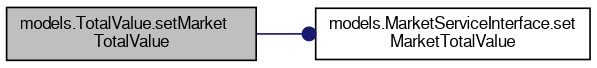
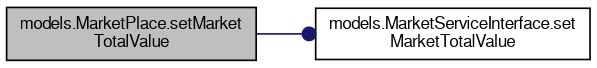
node "models.TotalValue.setMarket TotalValue": label "models.TotalValue.setMarket TotalValue" -> "models.MarketPlace.setMarket TotalValue"
